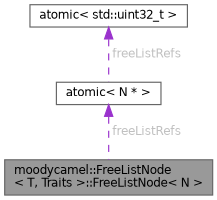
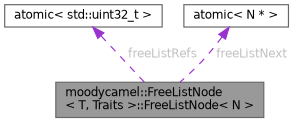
edge "atomic< N * >" -> "atomic< std::uint32_t >": now "moodycamel::FreeListNode < T, Traits >::FreeListNode< N >" -> "atomic< std::uint32_t >"
edge "moodycamel::FreeListNode < T, Traits >::FreeListNode< N >" -> "atomic< N * >": label " freeListRefs" -> " freeListNext"
